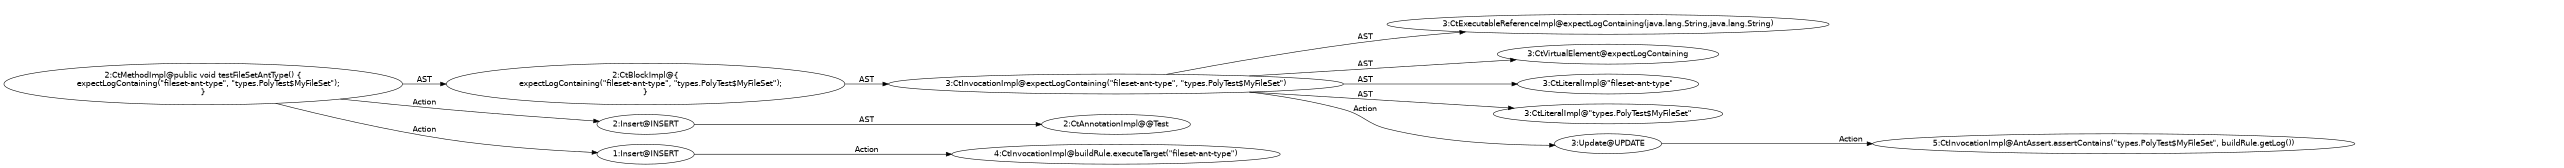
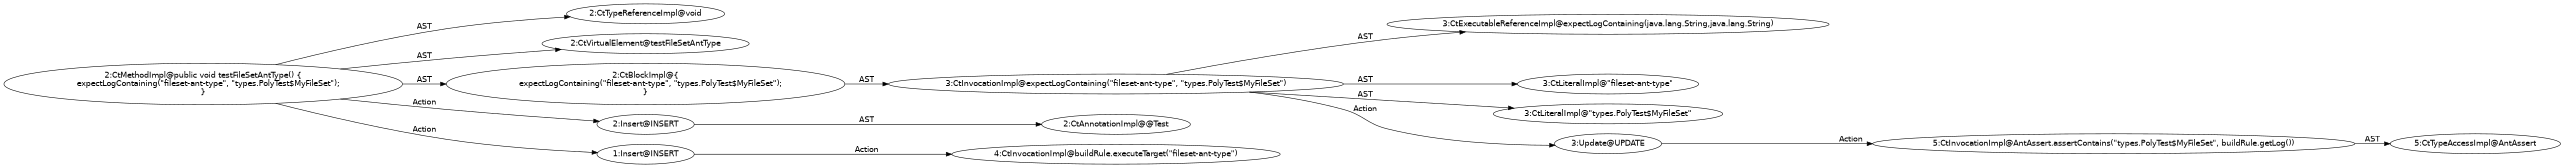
node "2:CtTypeReferenceImpl@void": added
node "2:CtVirtualElement@testFileSetAntType": added
node "3:CtVirtualElement@expectLogContaining": removed
node "5:CtTypeAccessImpl@AntAssert": added
